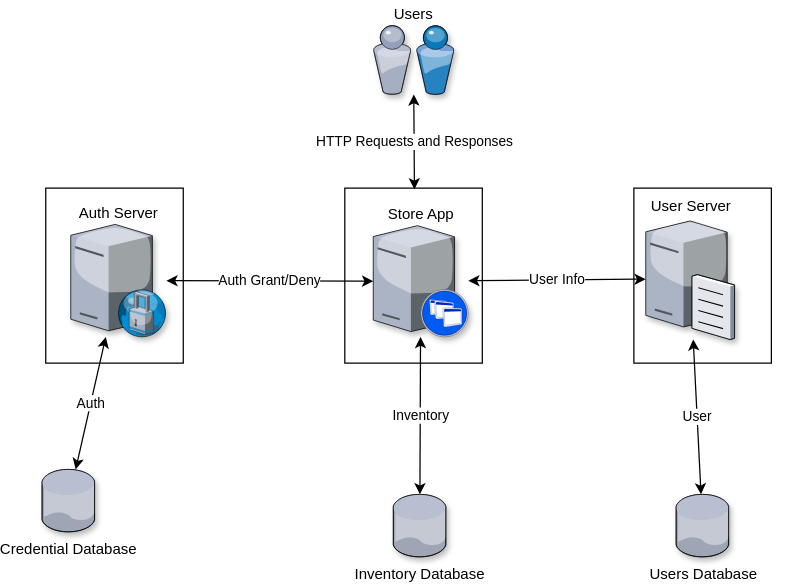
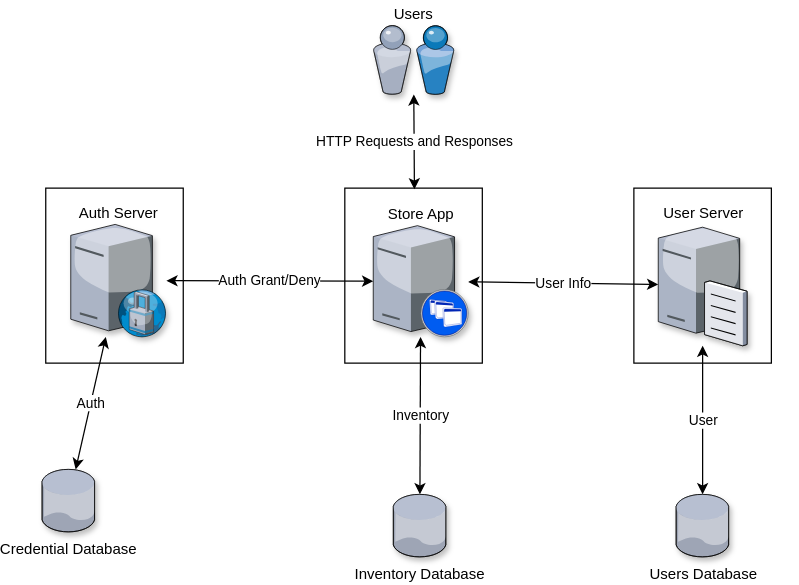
node "User Server": moved (690, 279) -> (703, 285)
